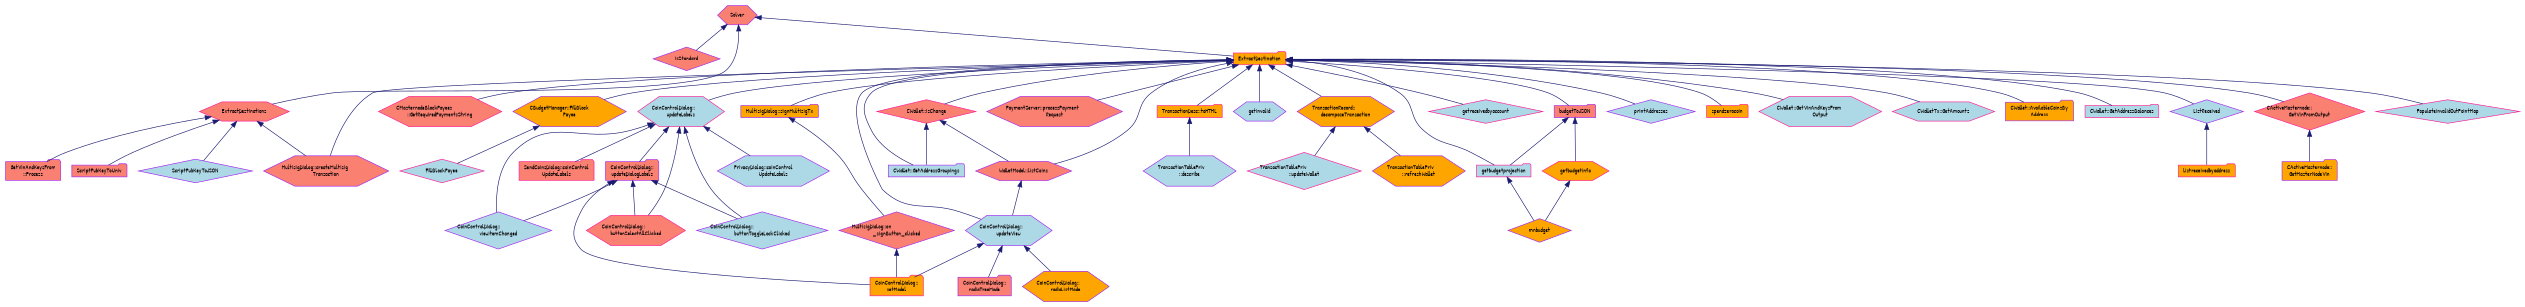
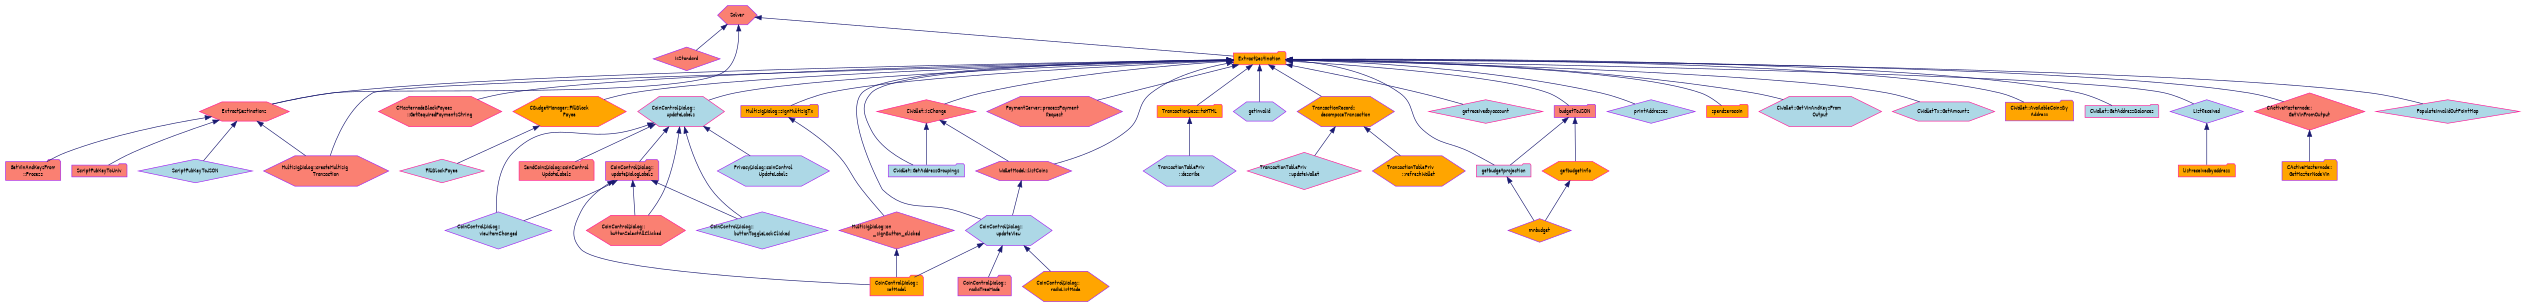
edge "ExtractDestinations" -> "ExtractDestination": added
node "CBudgetManager::FillBlock Payee": color purple -> deeppink
